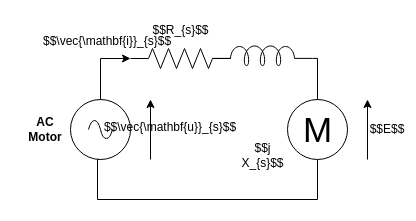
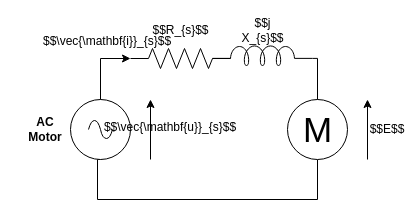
node "$$j X_{s}$$": moved (263, 155) -> (263, 30)
